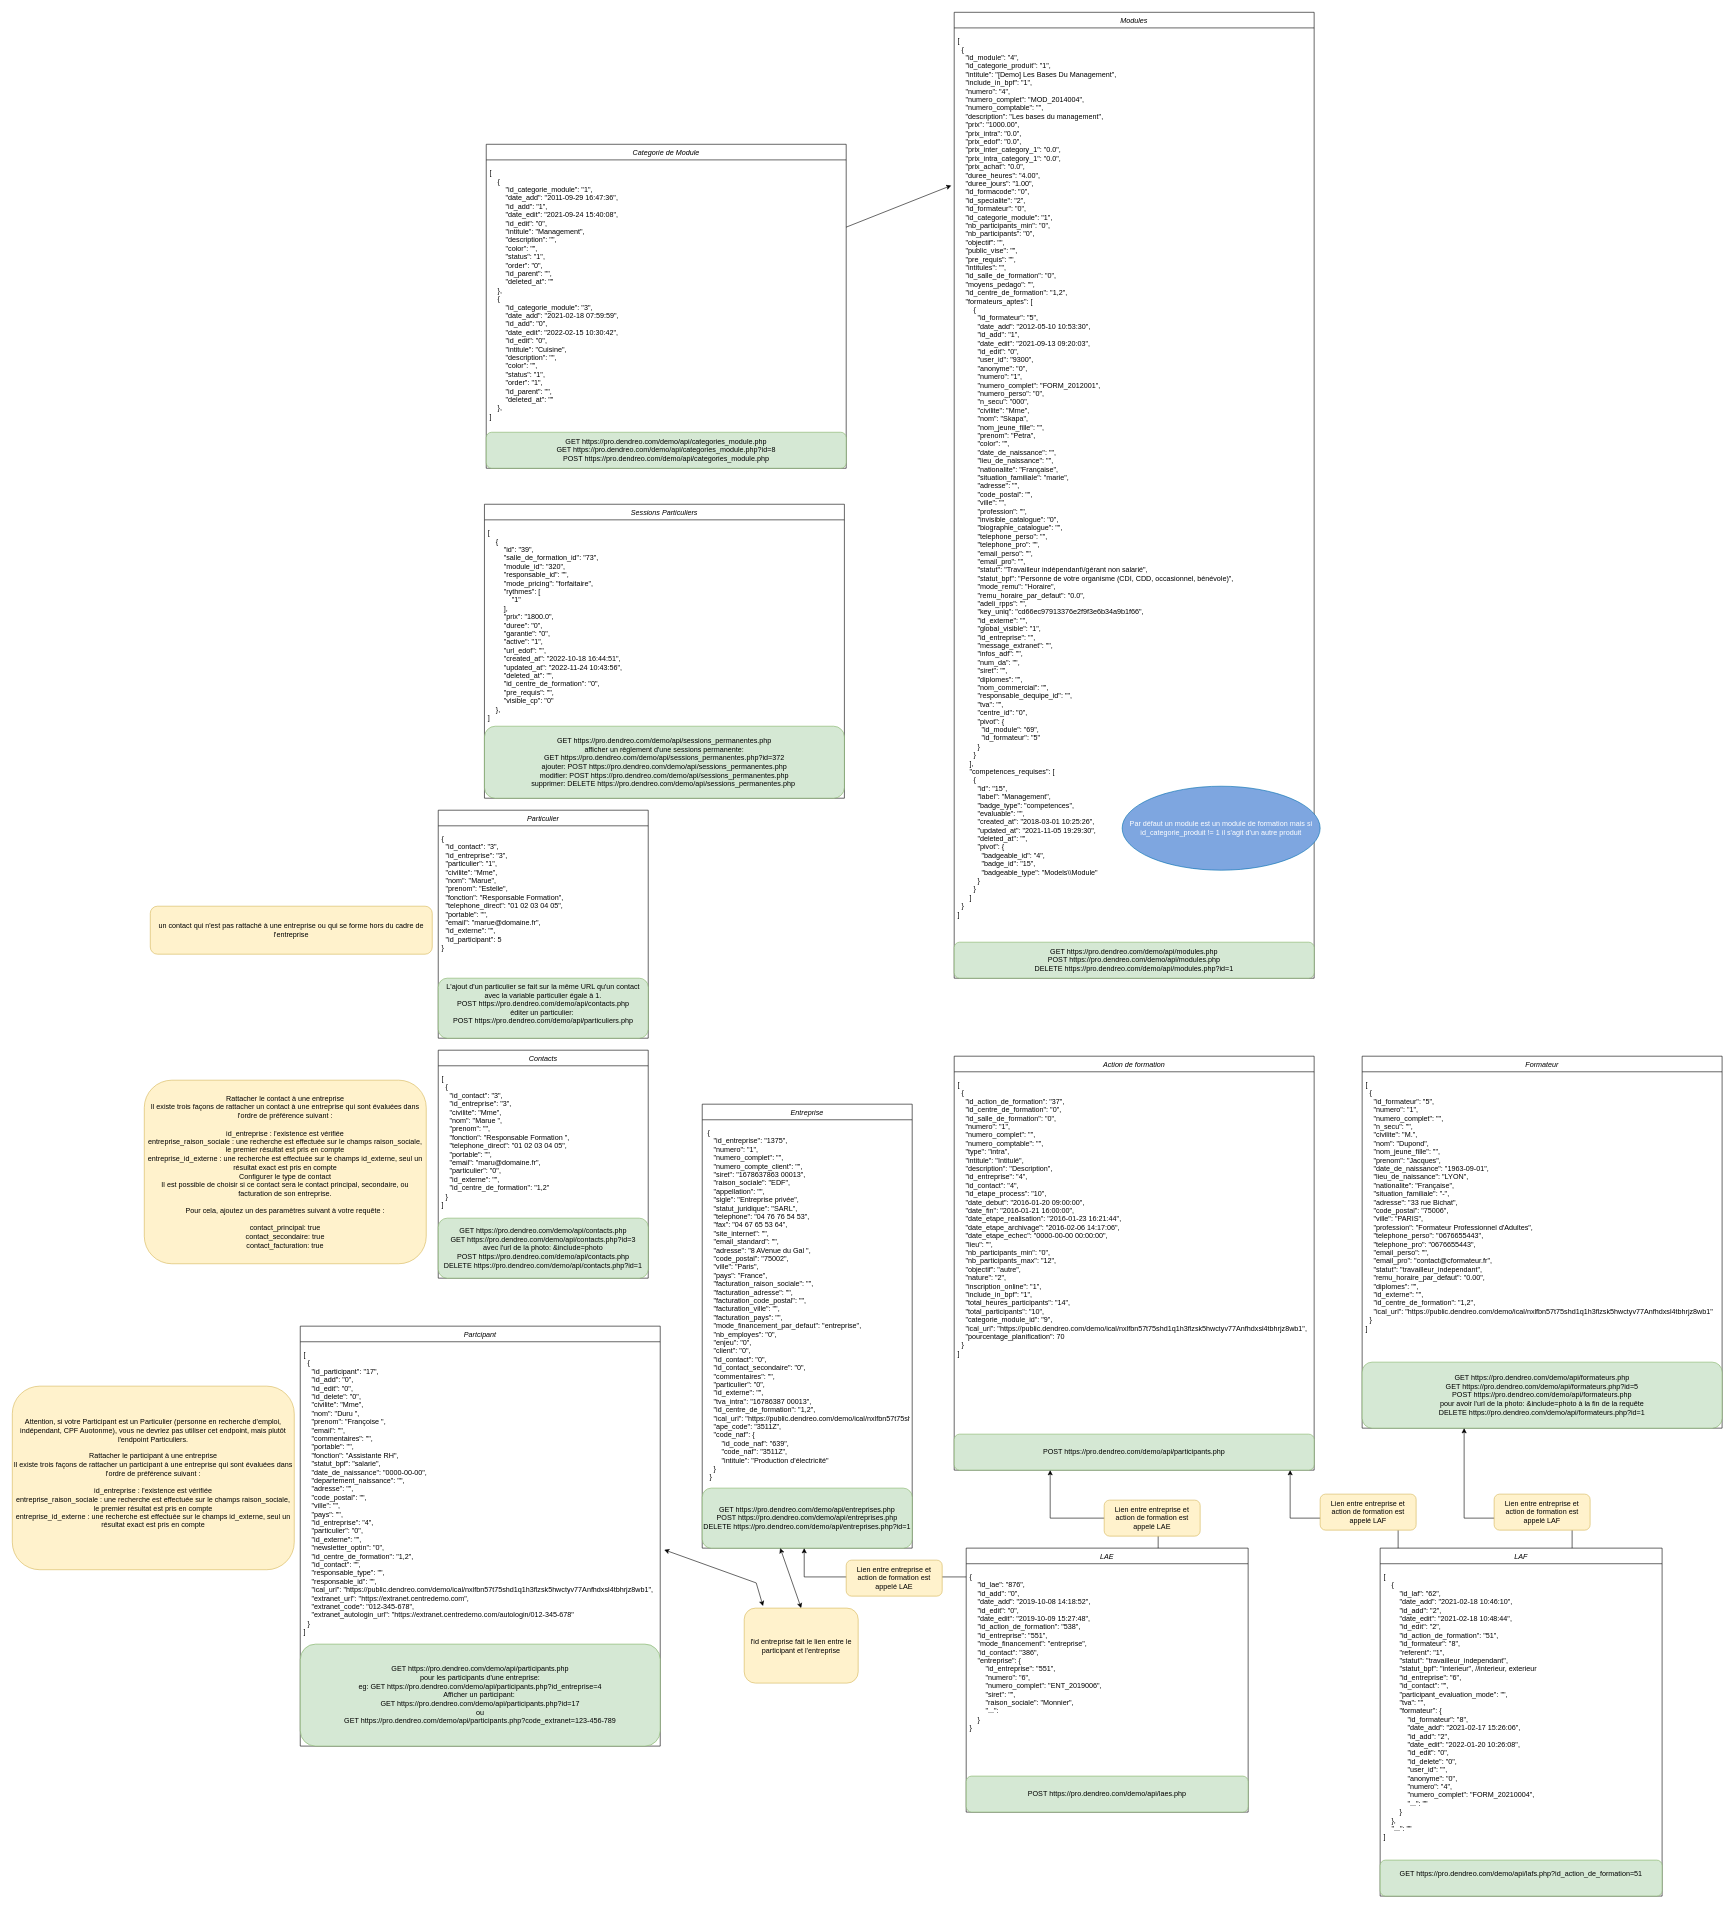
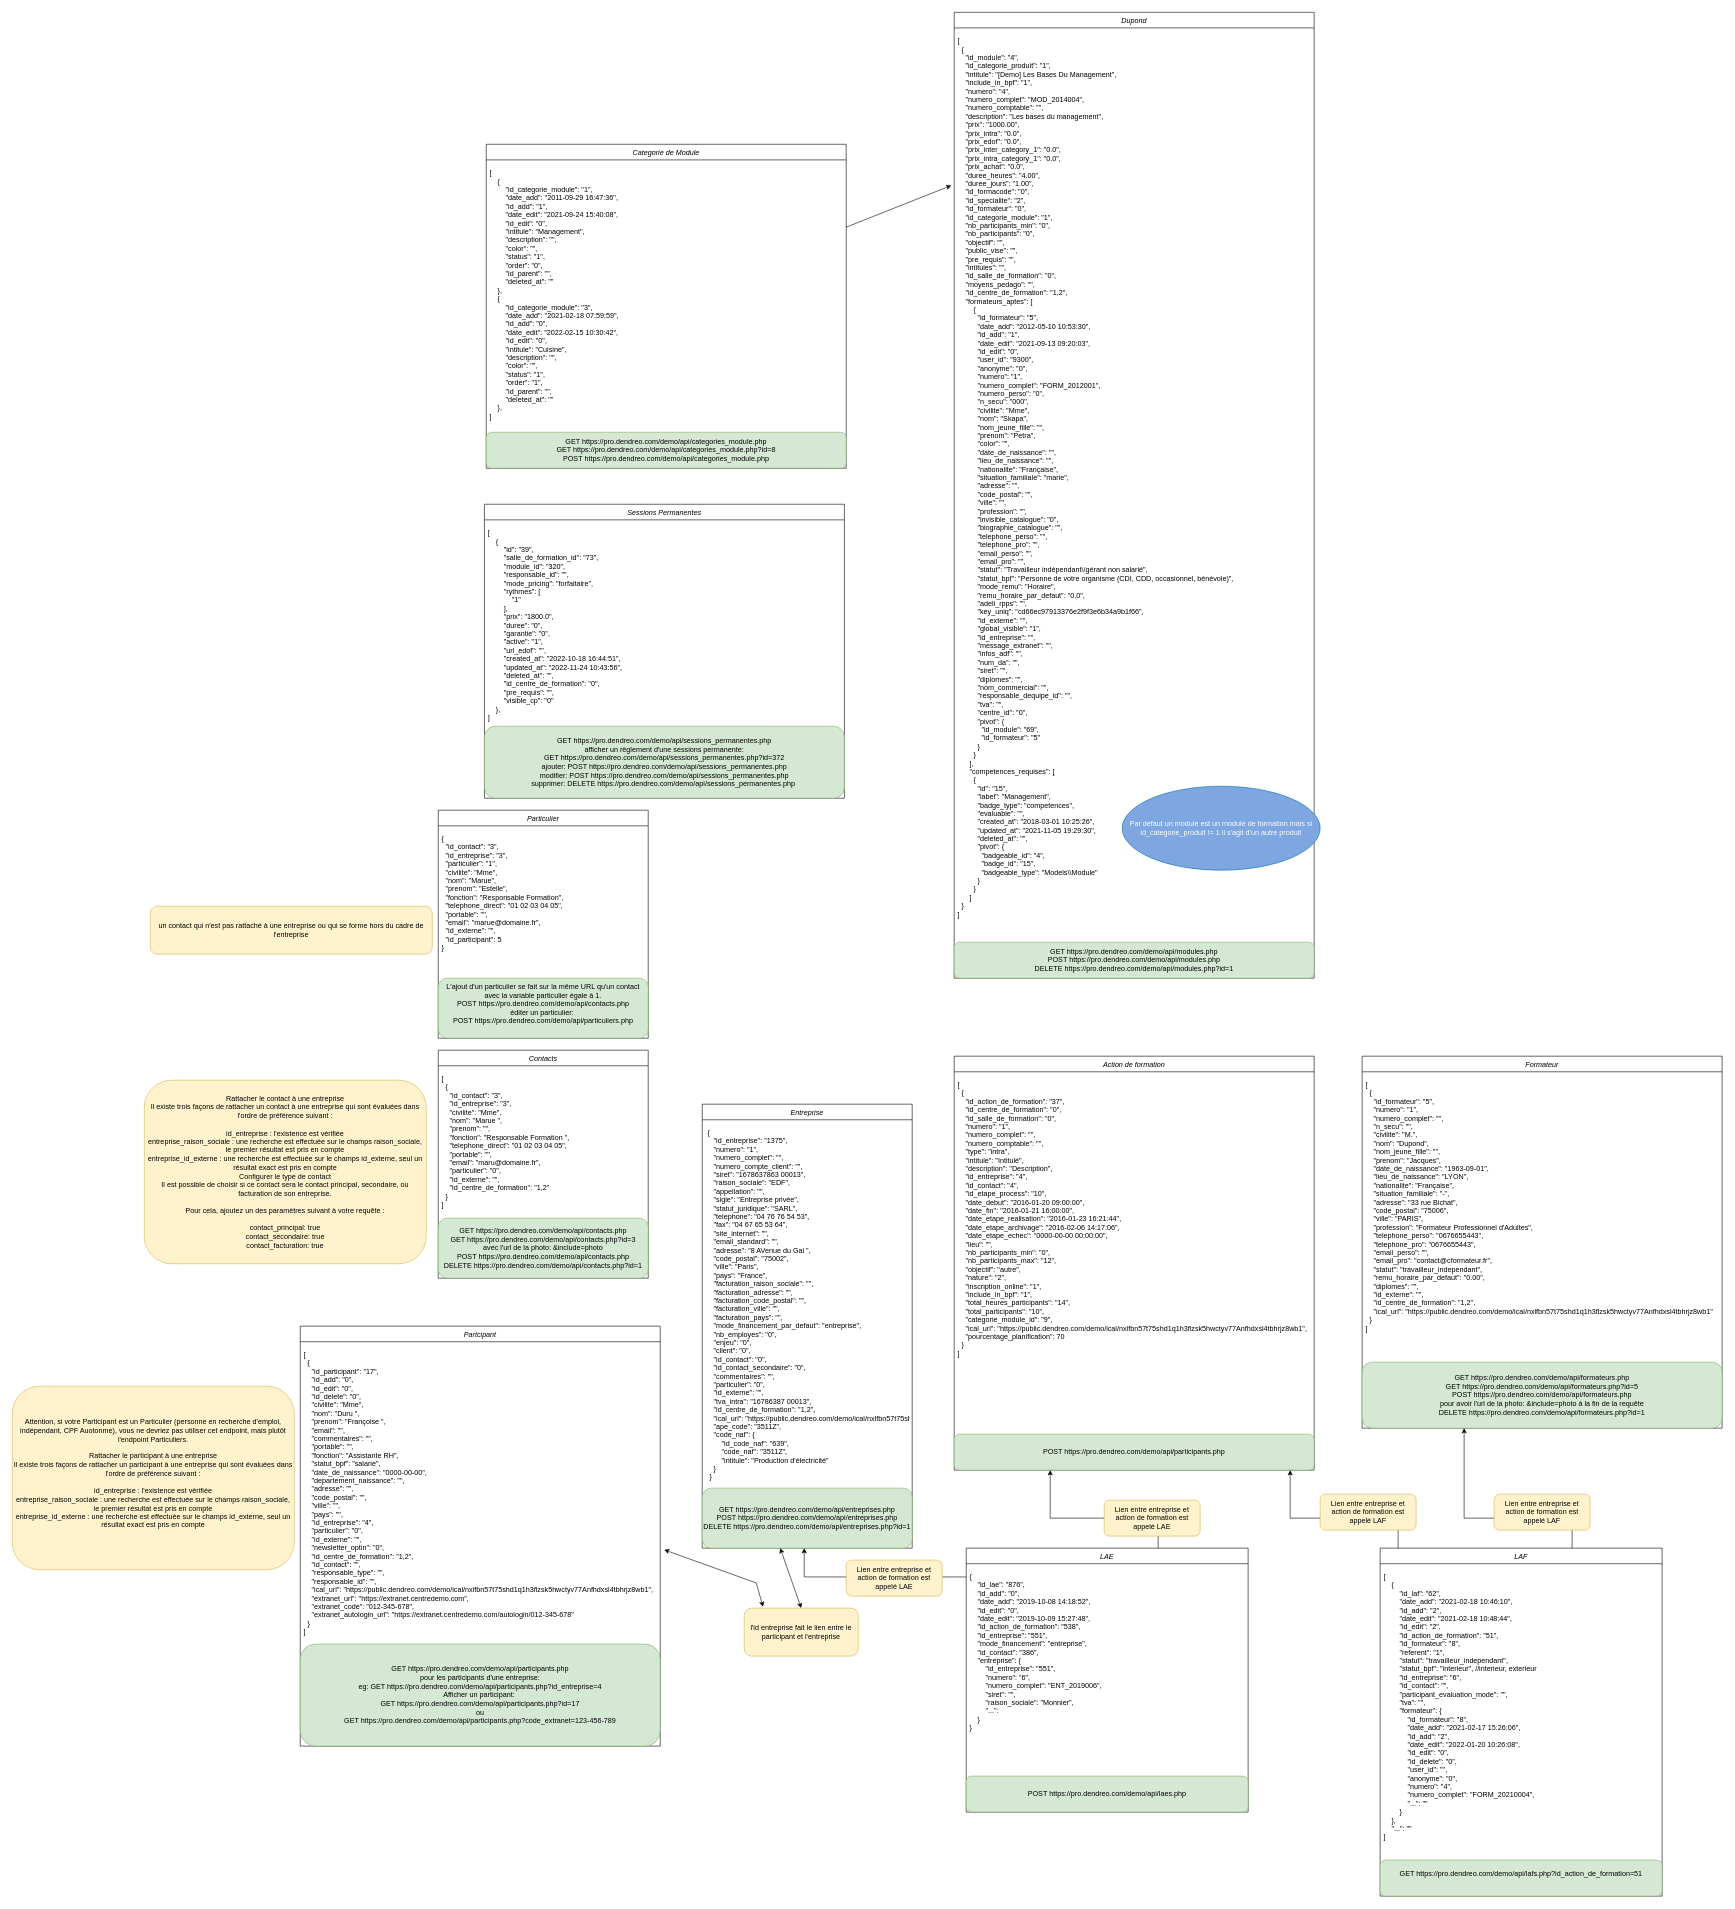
node "Modules": label "Modules" -> "Dupond"
node "Sessions Particuliers": label "Sessions Particuliers" -> "Sessions Permanentes"
node "l'id entreprise fait le lien entre le participant et l'entreprise": size 114x75 -> 114x48
